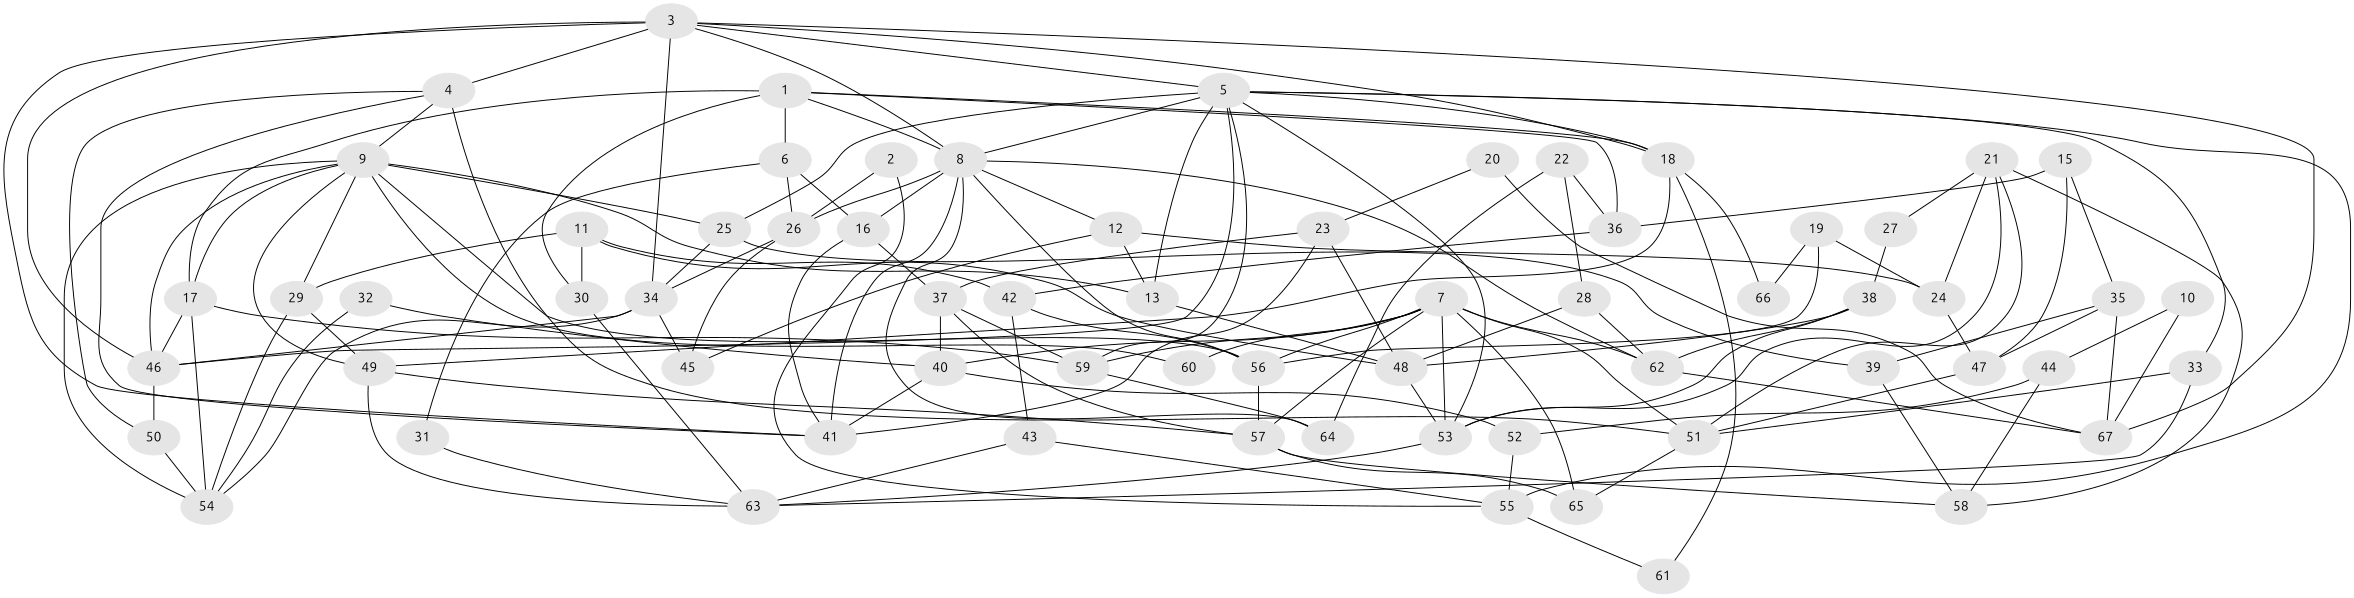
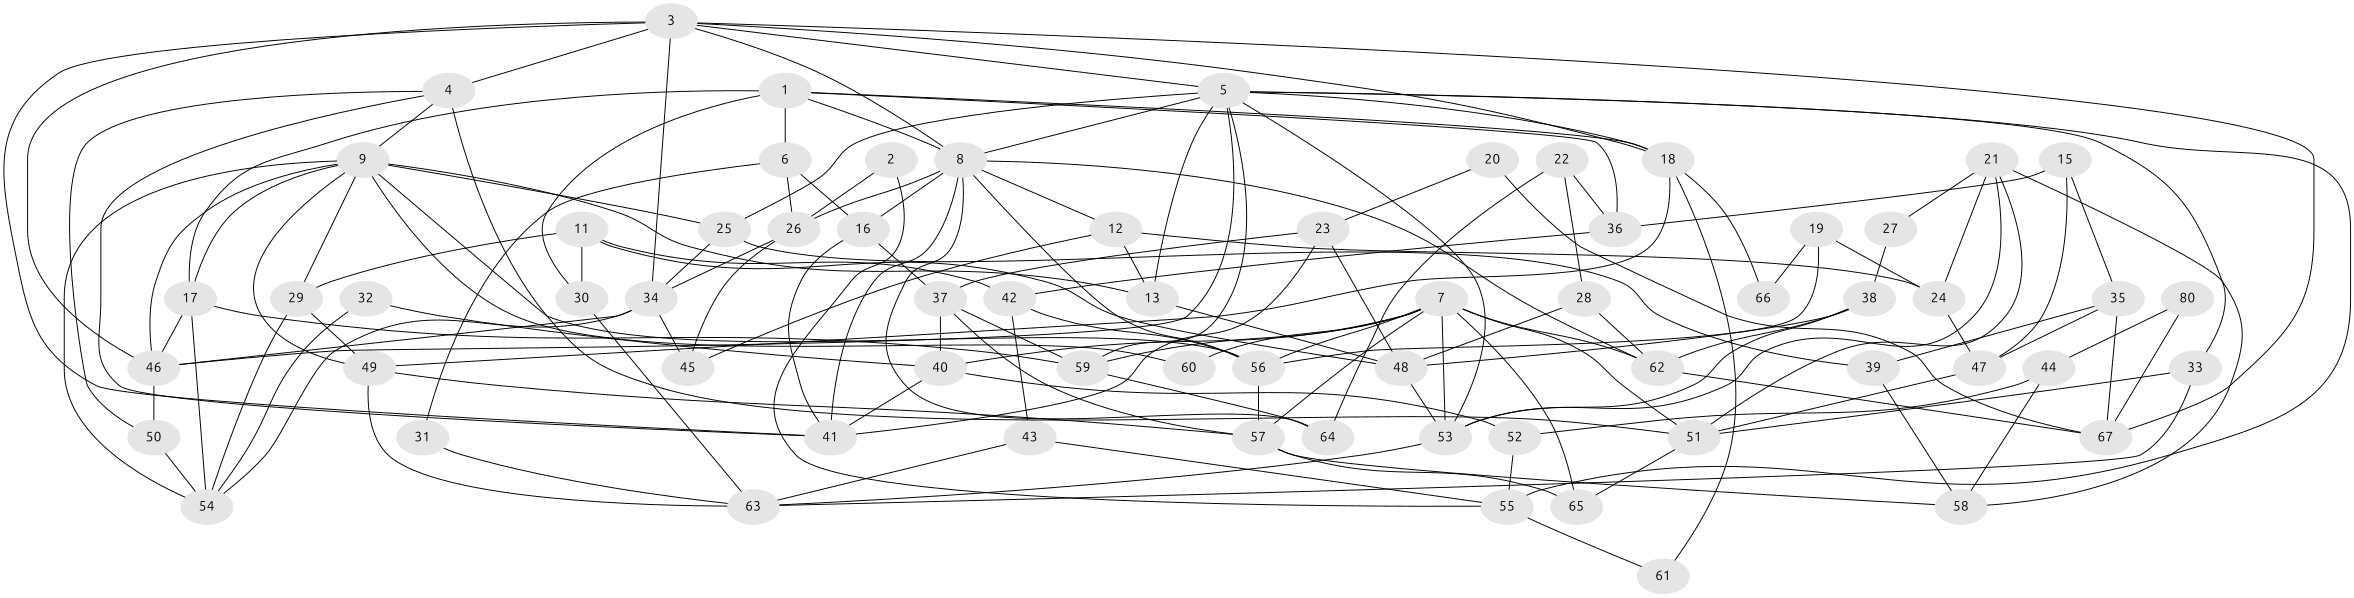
node "10": label "10" -> "80"
